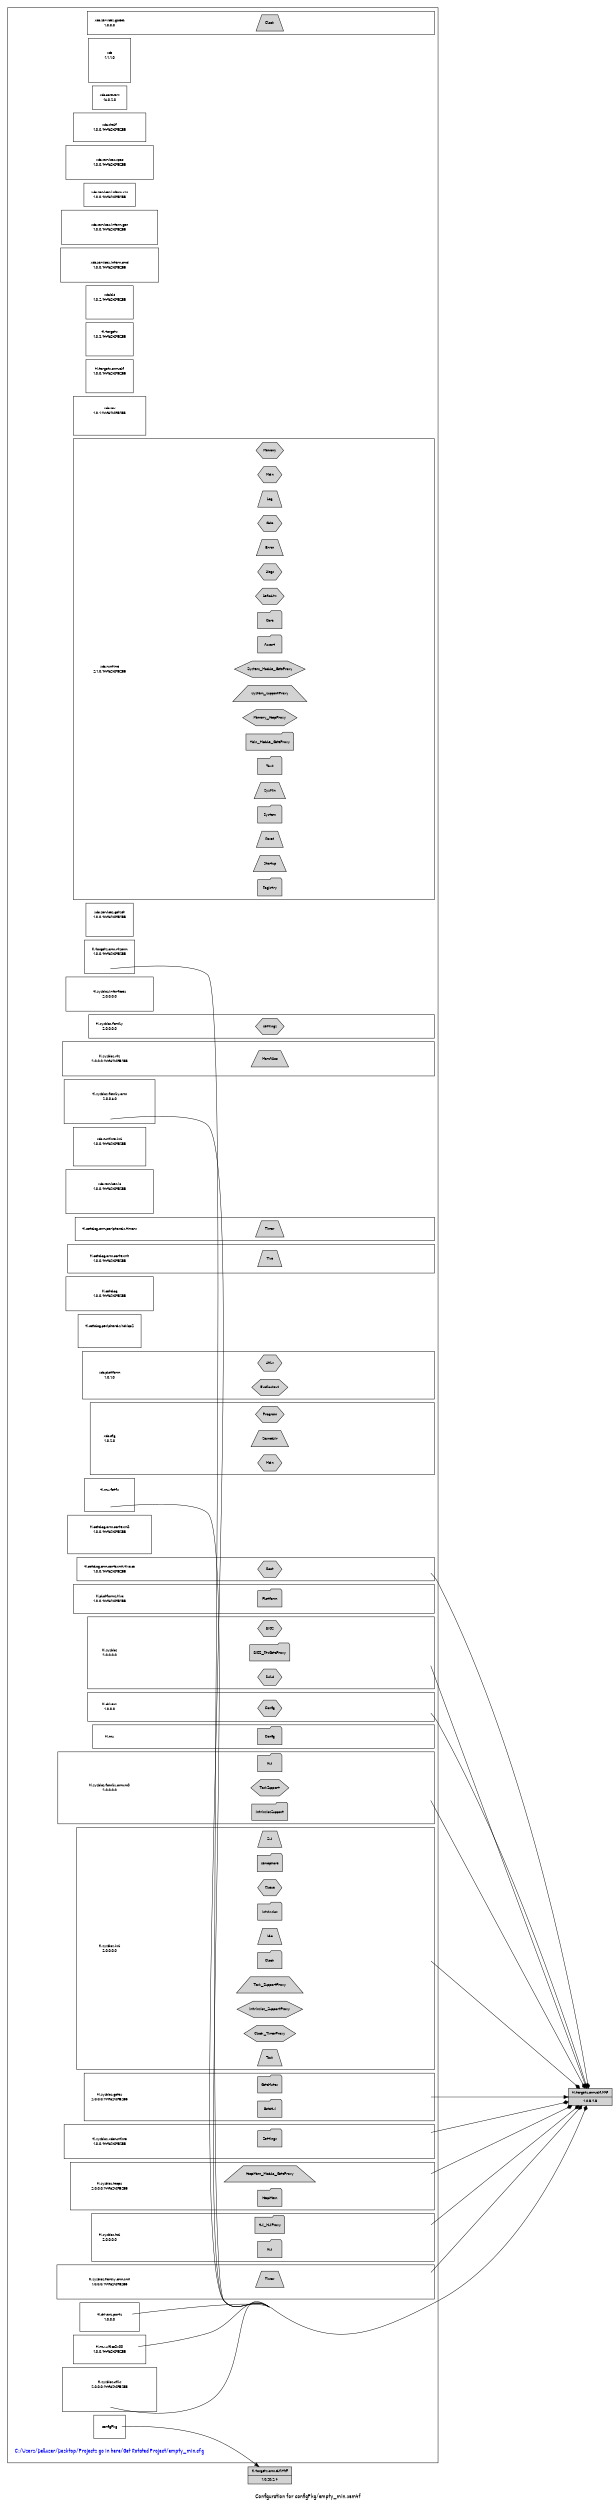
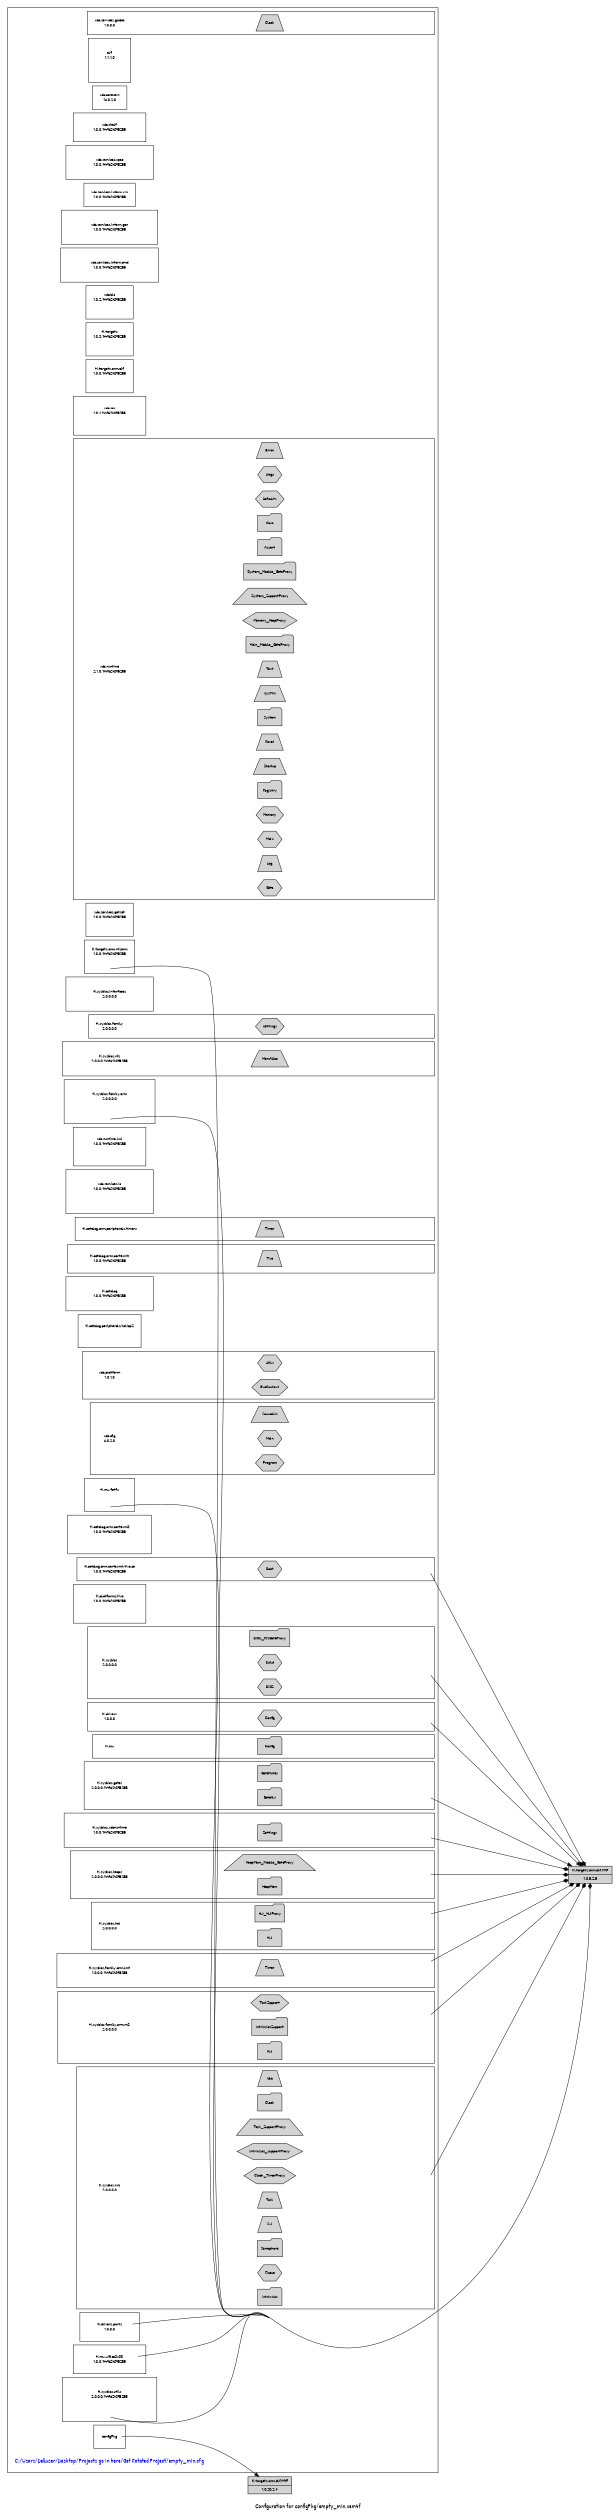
node "xdc 1,1,1,0": label "xdc 1,1,1,0" -> "elf 1,1,1,0"
node "System_Module_GateProxy": shape hexagon -> folder
node "Text": shape folder -> trapezium
node "ti.sysbios.family.arm 2,0,0,6,0": label "ti.sysbios.family.arm 2,0,0,6,0" -> "ti.sysbios.family.arm 2,0,0,0,0"
node "xdc.cfg 1,0,2,0": label "xdc.cfg 1,0,2,0" -> "xdc.cfg 6,0,2,0"
node "Platform": removed
